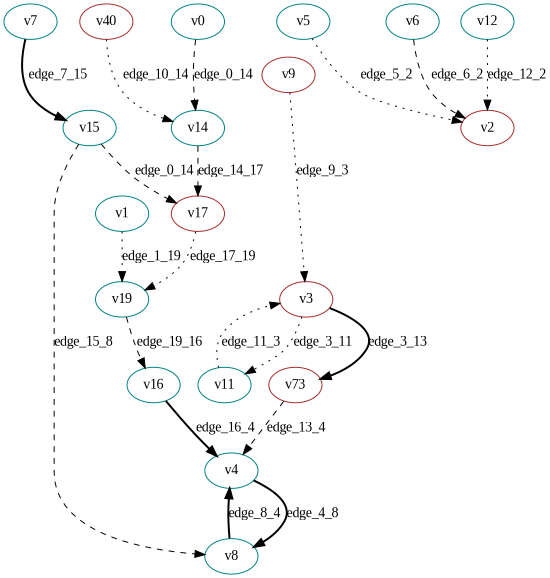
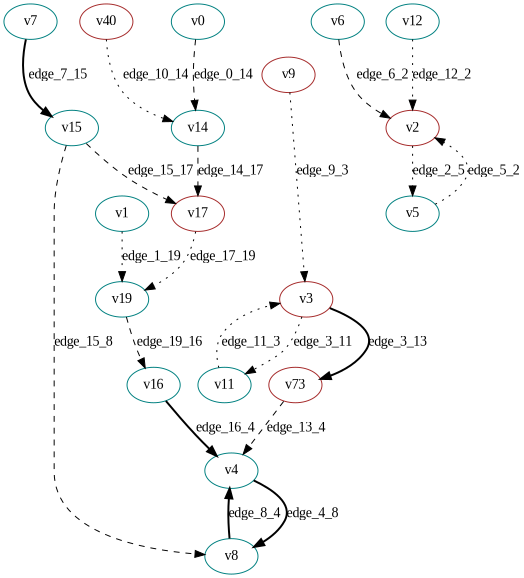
edge "v2" -> "v5": added, label "edge_2_5"
edge "v15" -> "v17": label "edge_0_14" -> "edge_15_17"
